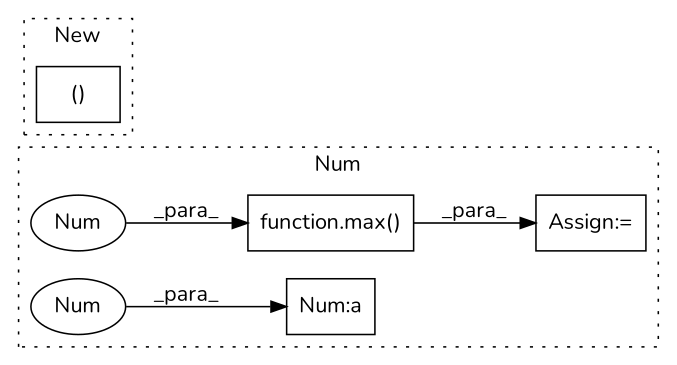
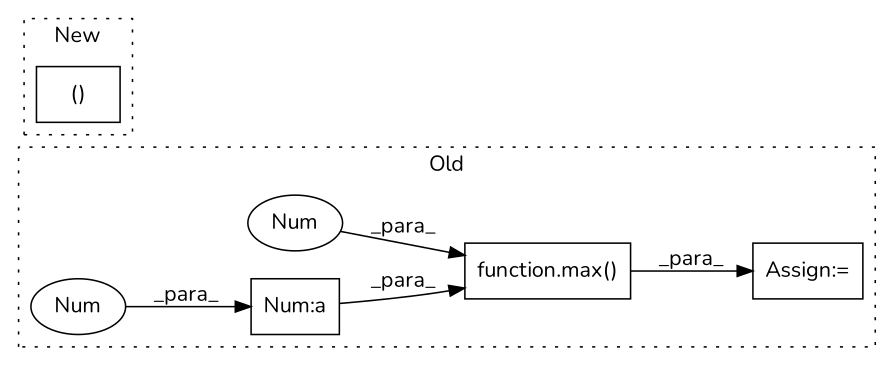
cluster "Num": label "Num" -> "Old"
edge "Num:a" -> "function.max()": added, label "_para_"
